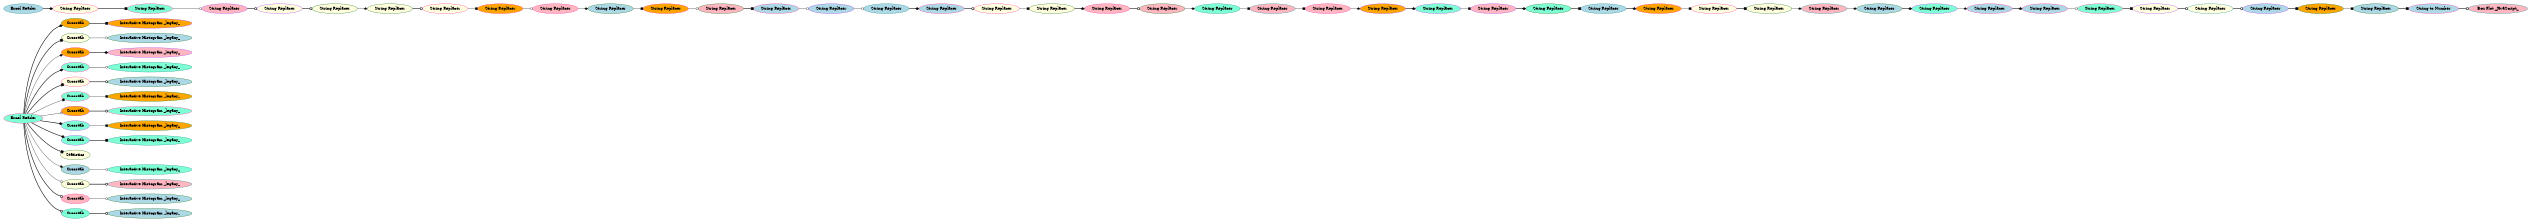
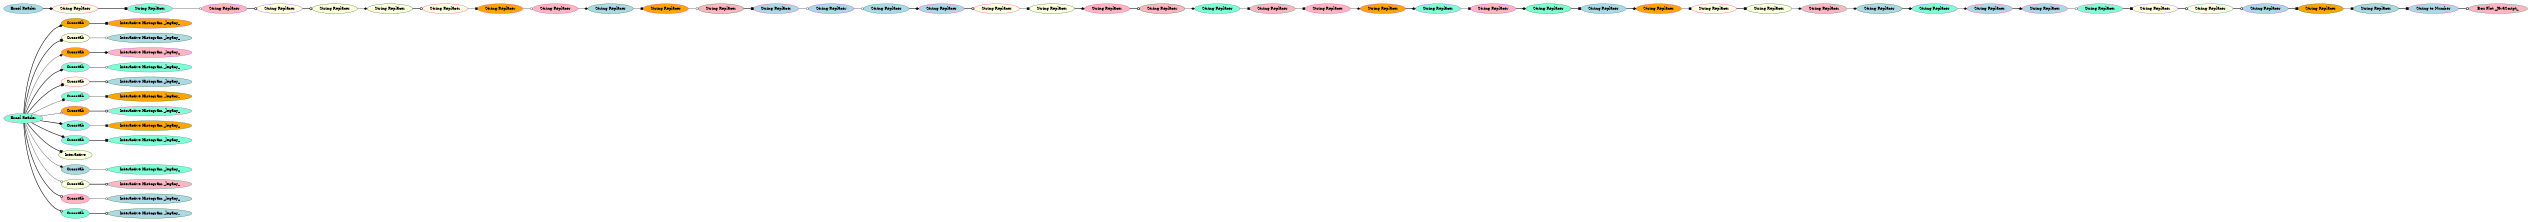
node "Statistics": label "Statistics" -> "Interactive"
